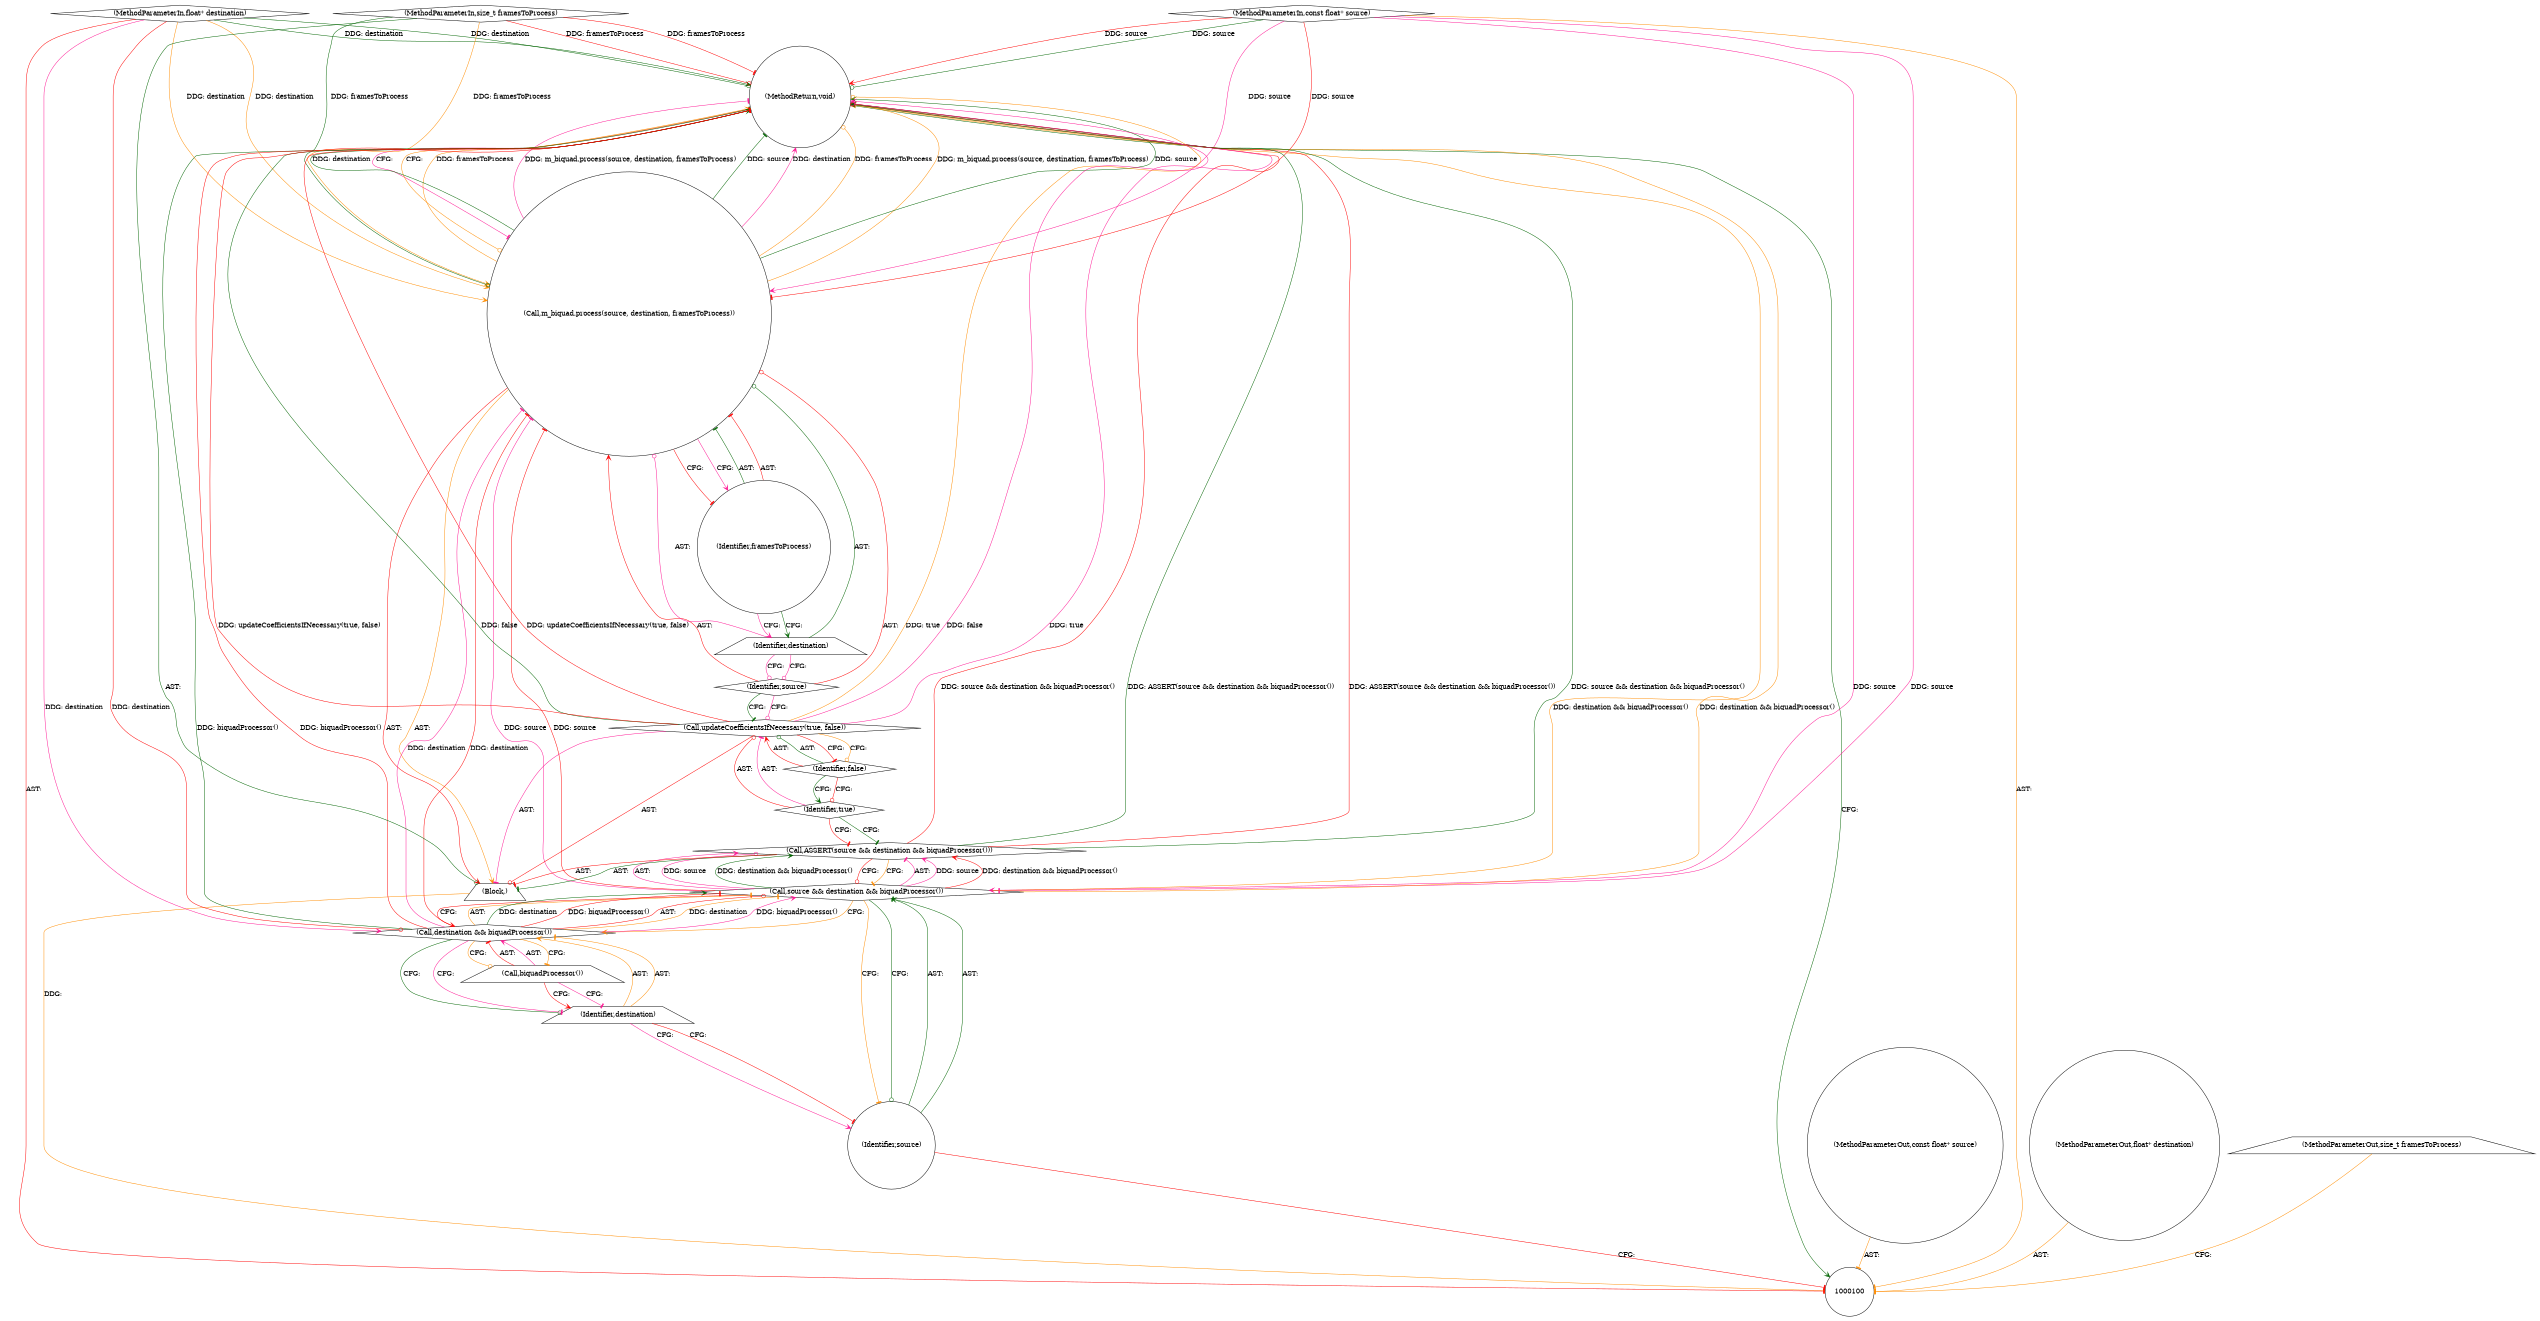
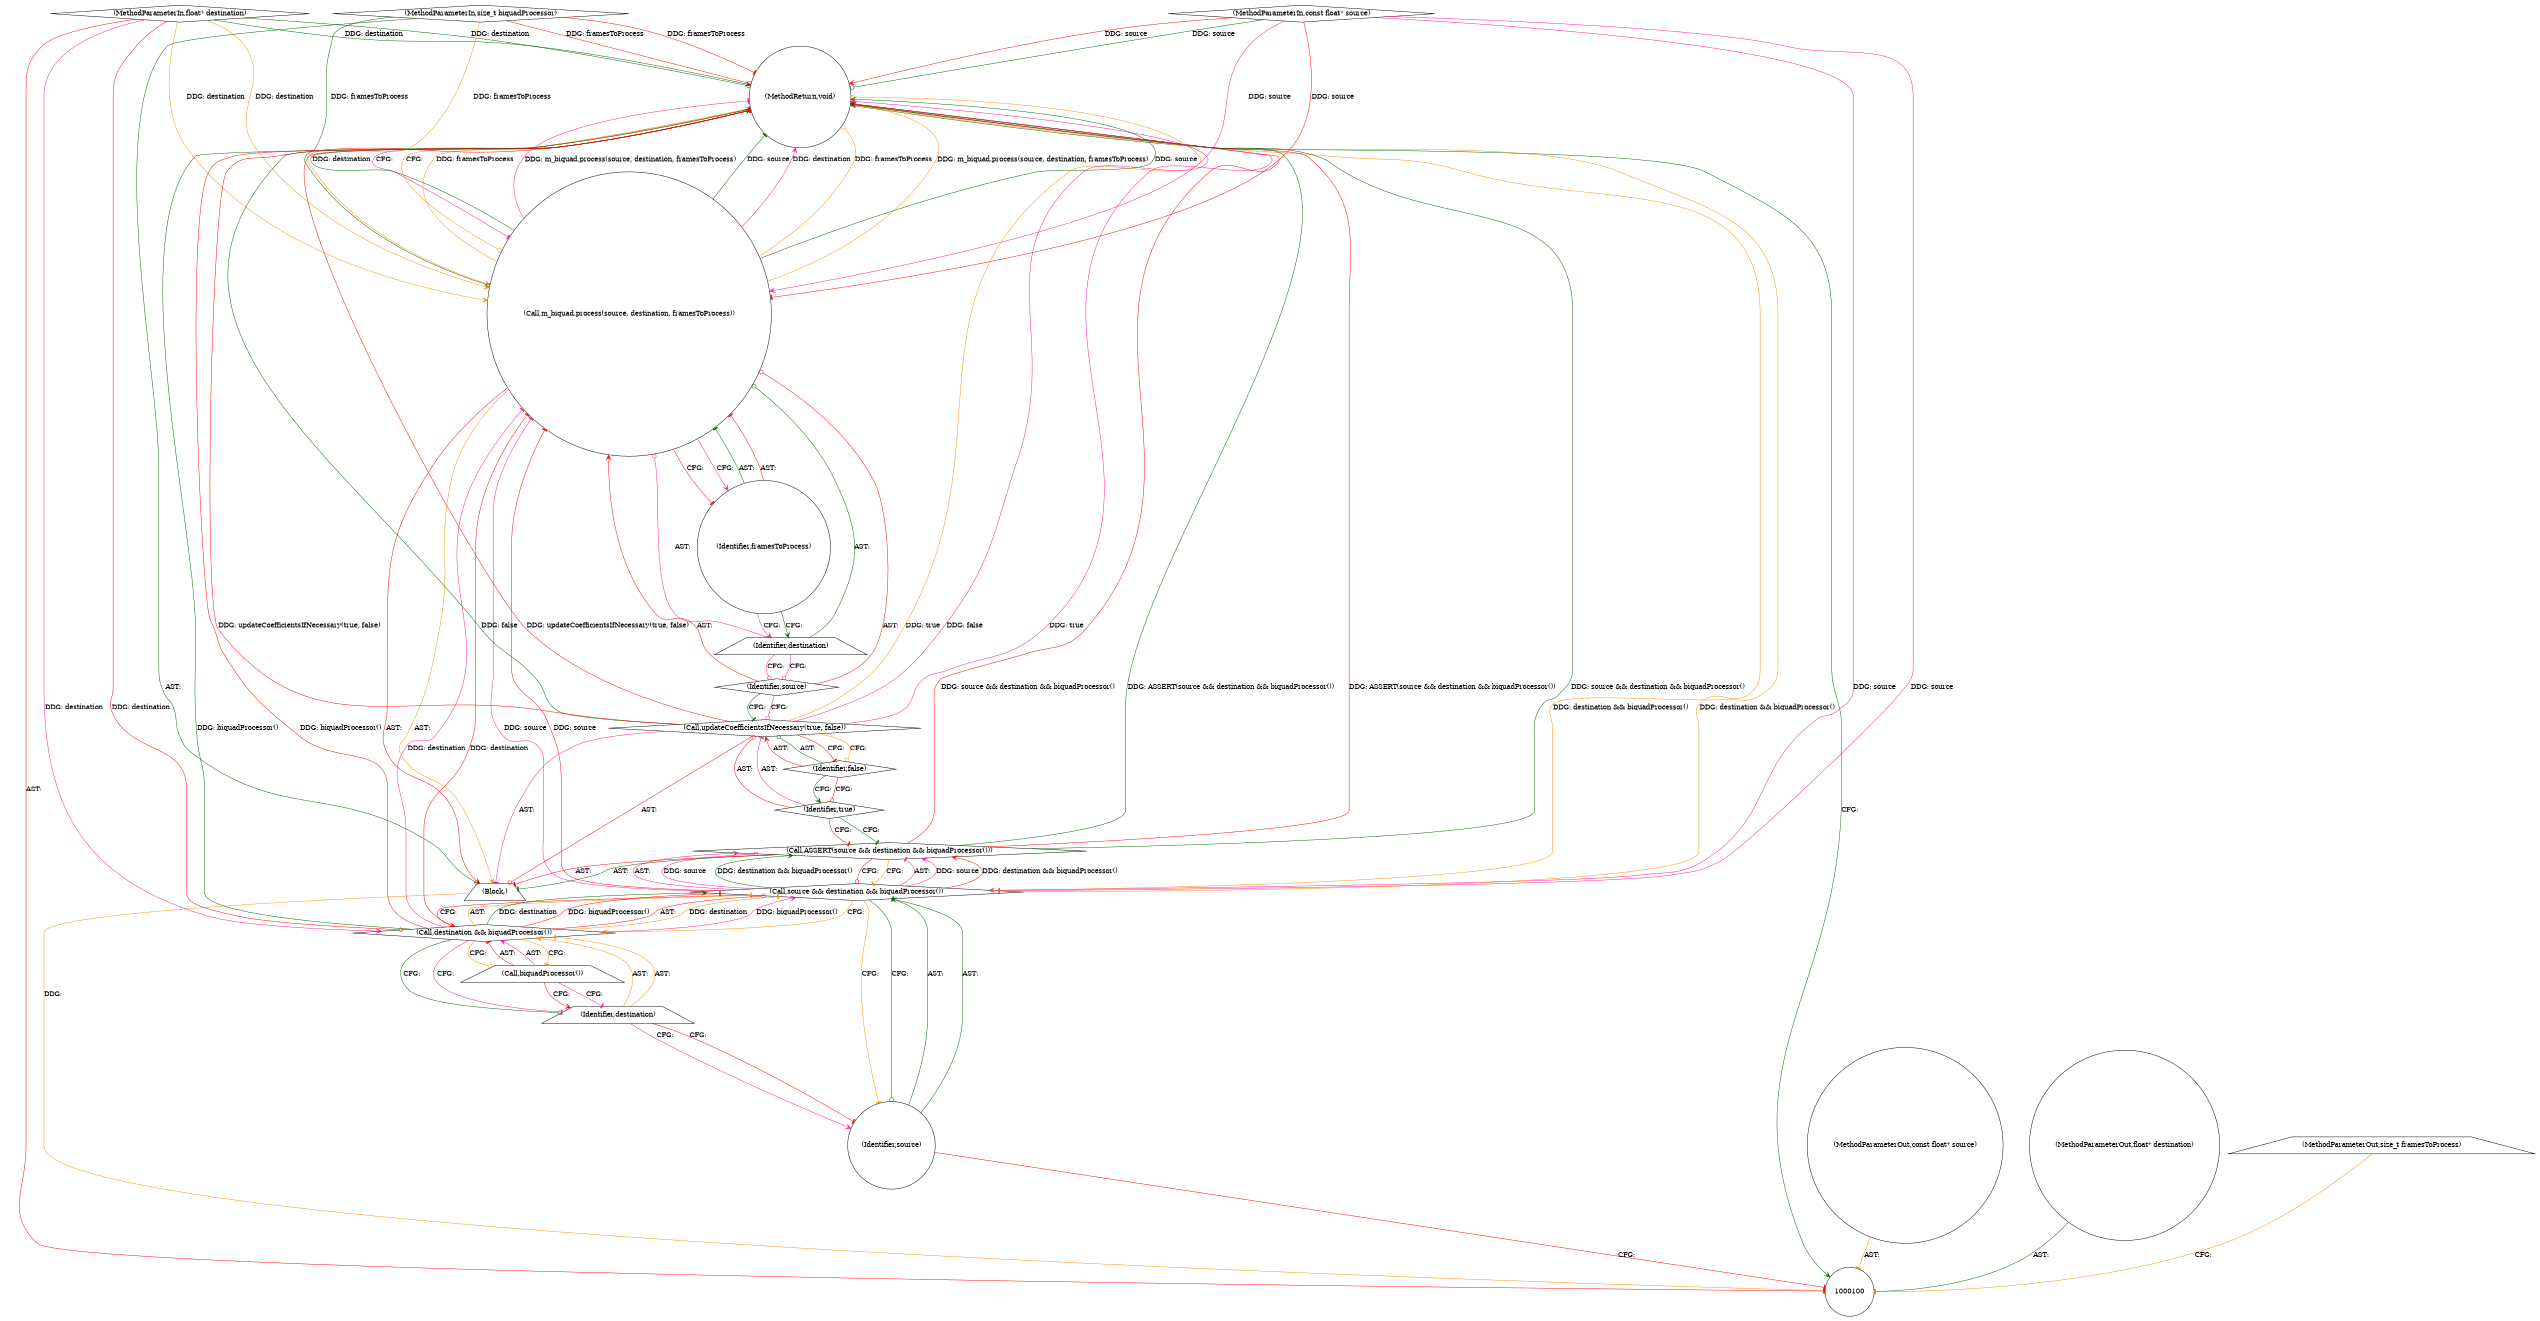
node "(MethodParameterIn,size_t framesToProcess)": label "(MethodParameterIn,size_t framesToProcess)" -> "(MethodParameterIn,size_t biquadProcessor)"
edge "(MethodParameterIn,const float* source)" -> "1000100": removed, label "AST:"
edge "(MethodParameterOut,float* destination)" -> "1000100": color darkorange -> darkgreen
